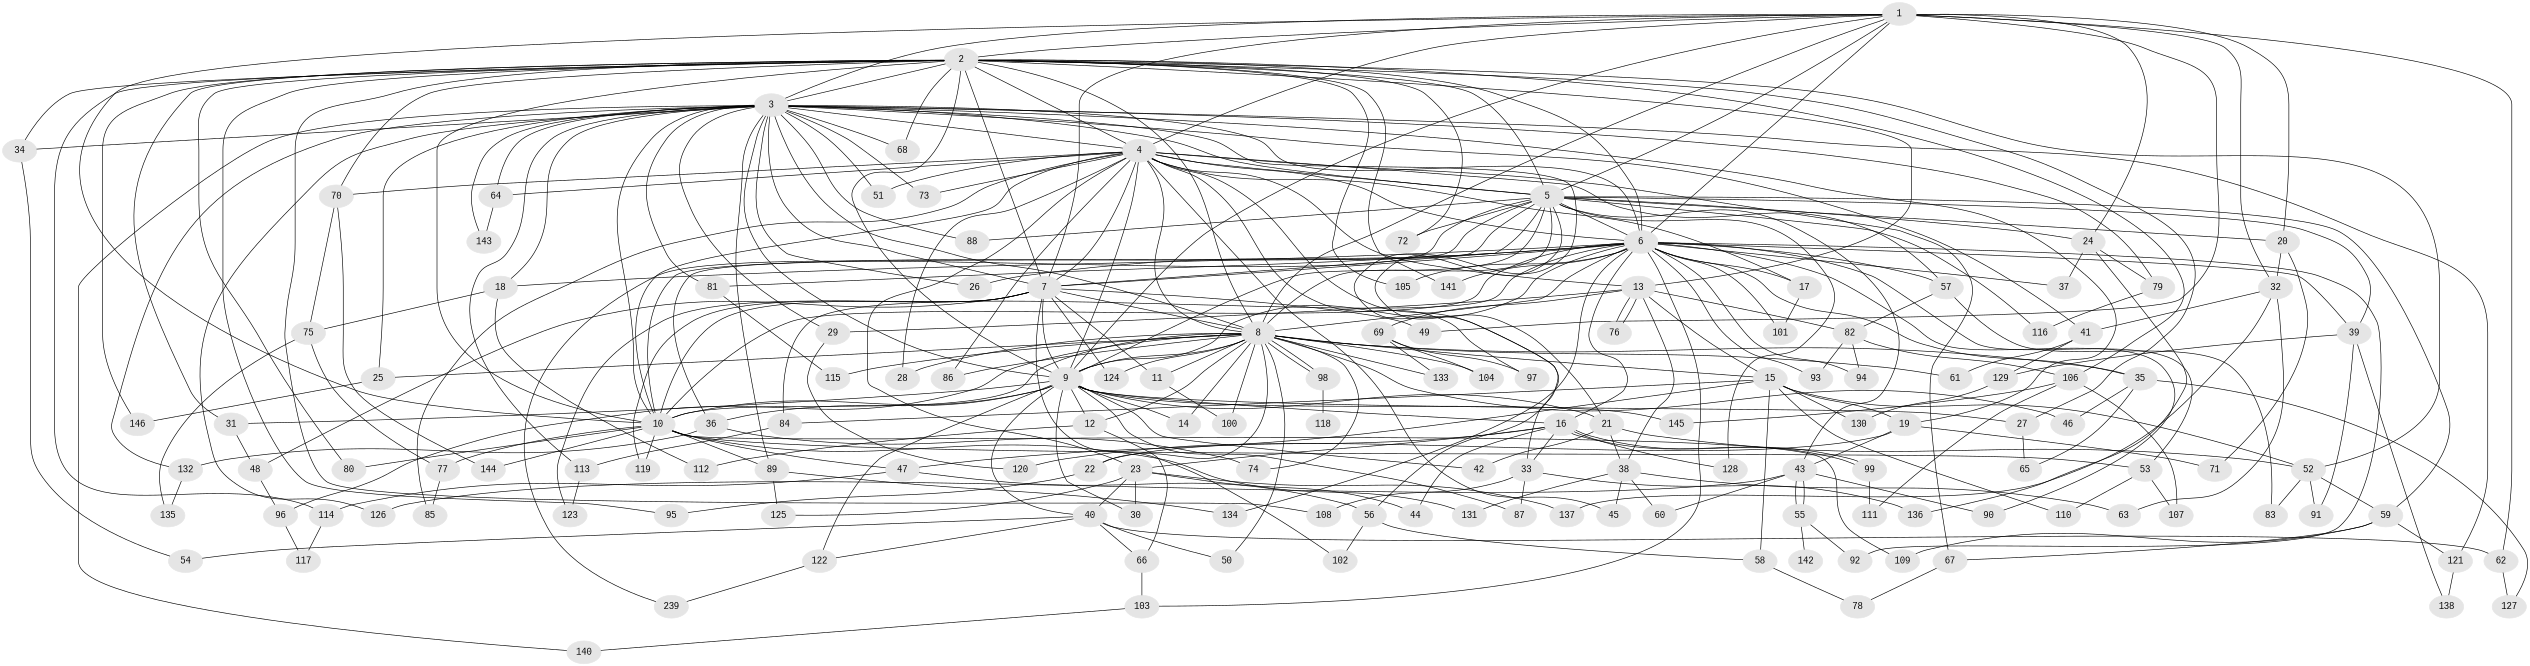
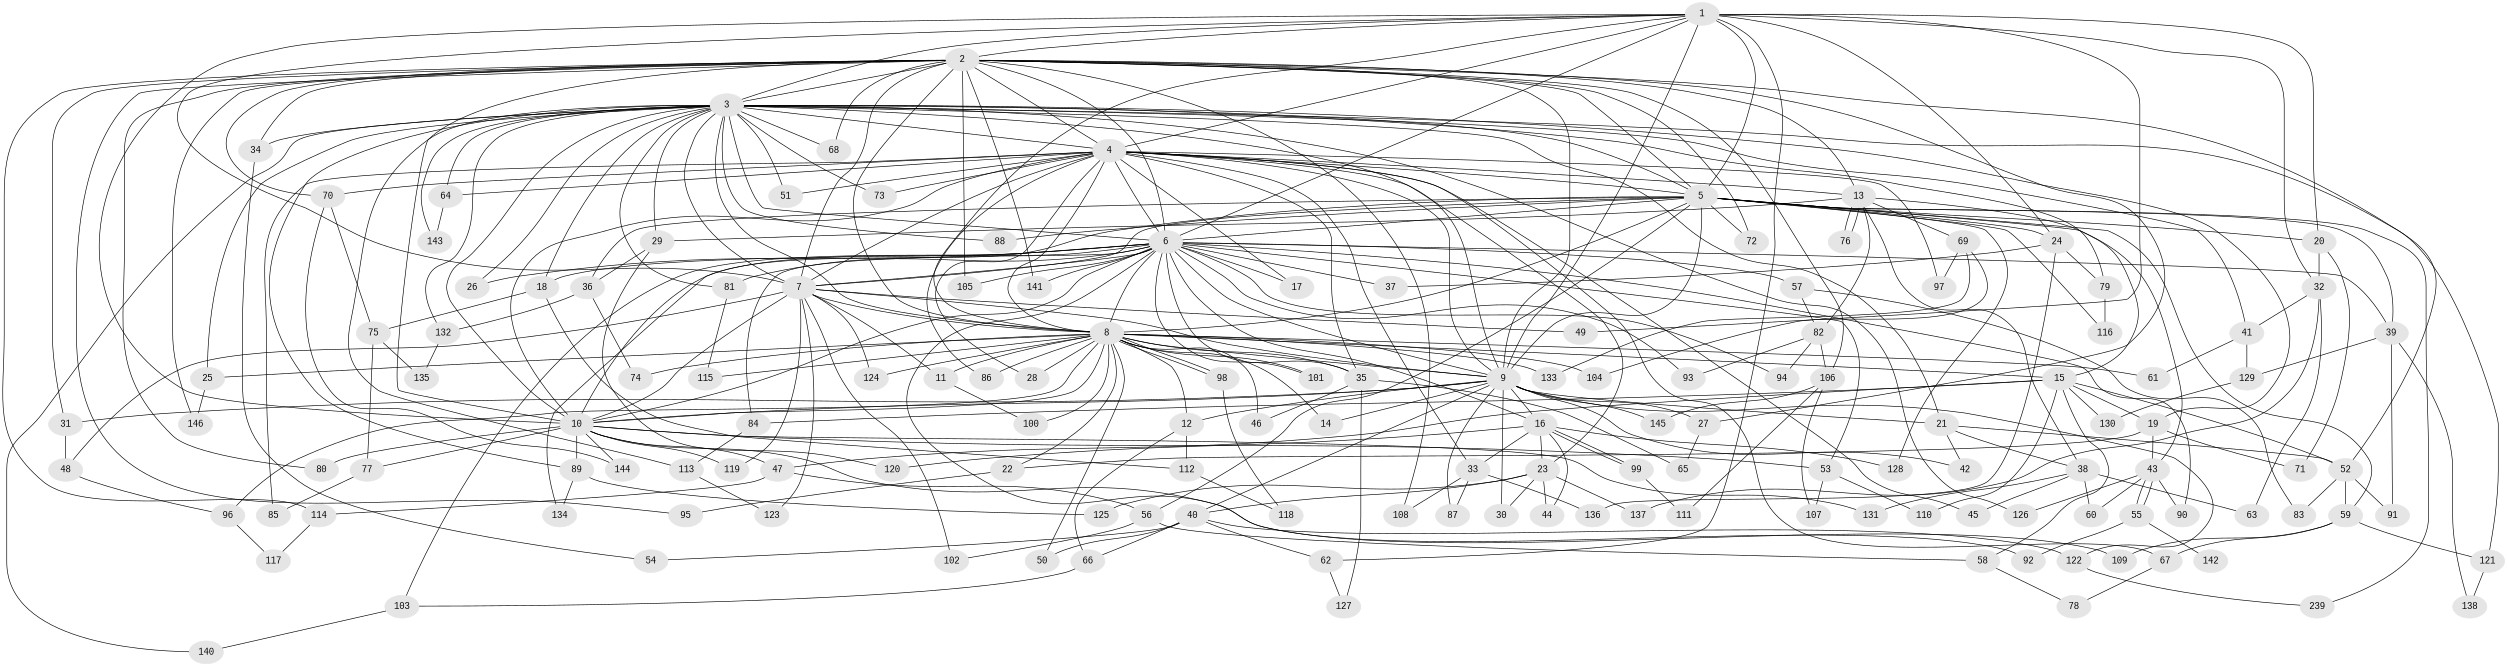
edge "4" -- "57": now "4" -- "35"
edge "17" -- "101": now "8" -- "101"
edge "9" -- "36": now "29" -- "36"
edge "112" -- "118": added
